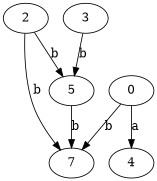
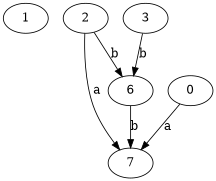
node "1": added
edge "2" -> "7": label "b" -> "a"
node "5": label "5" -> "6"
edge "0" -> "7": label "b" -> "a"
node "4": removed
